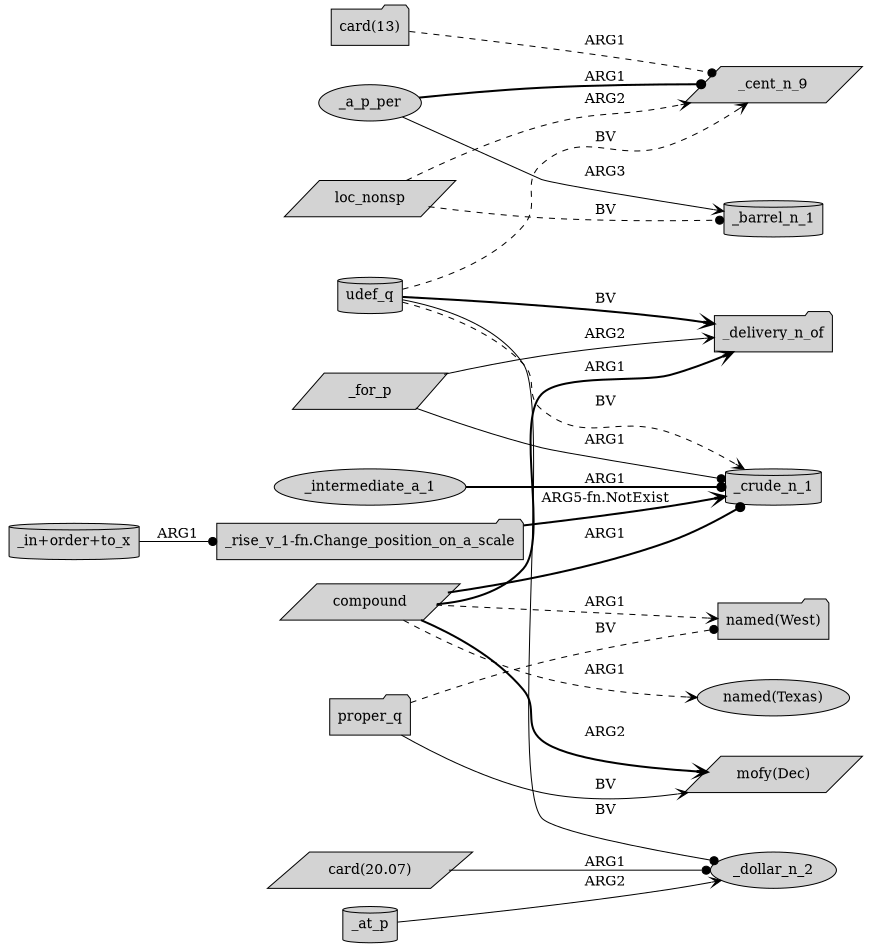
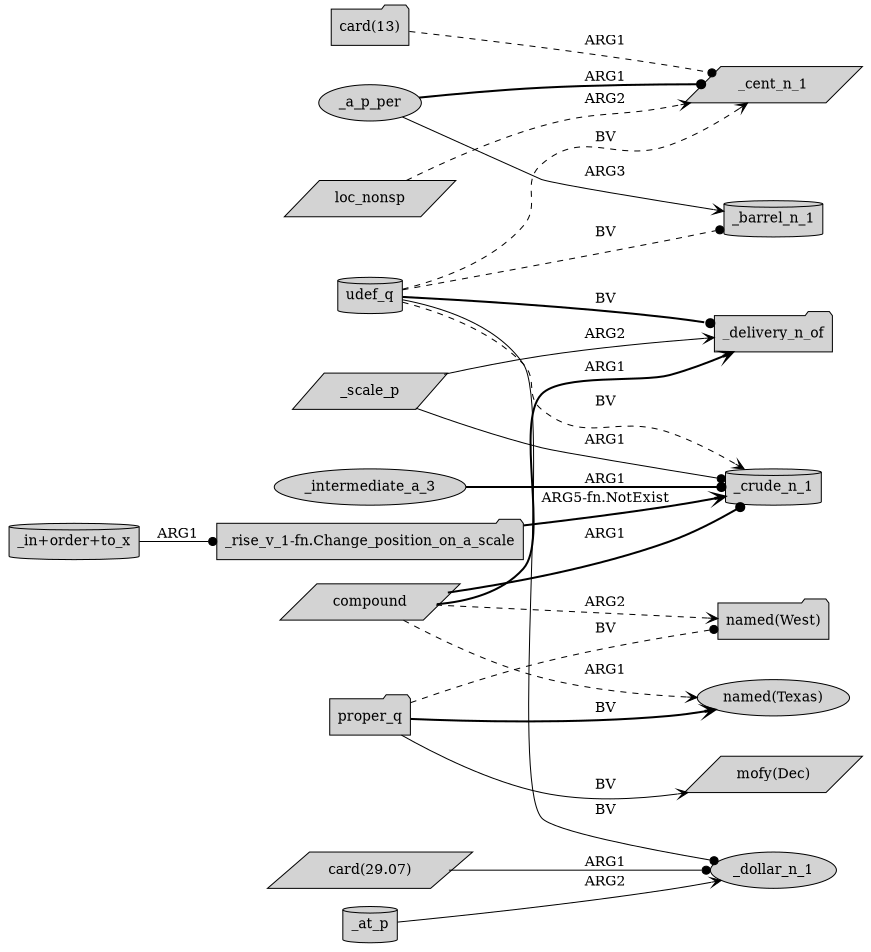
node "_cent_n_9": label "_cent_n_9" -> "_cent_n_1"
edge "loc_nonsp" -> "_barrel_n_1": now "udef_q" -> "_barrel_n_1"
edge "udef_q" -> "_delivery_n_of": arrowhead vee -> dot
node "_for_p": label "_for_p" -> "_scale_p"
node "_intermediate_a_1": label "_intermediate_a_1" -> "_intermediate_a_3"
edge "compound" -> "named(West)": label "ARG1" -> "ARG2"
edge "proper_q" -> "named(Texas)": added, label "BV"
edge "compound" -> "mofy(Dec)": removed, label "ARG2"
node "card(20.07)": label "card(20.07)" -> "card(29.07)"
node "_dollar_n_2": label "_dollar_n_2" -> "_dollar_n_1"
